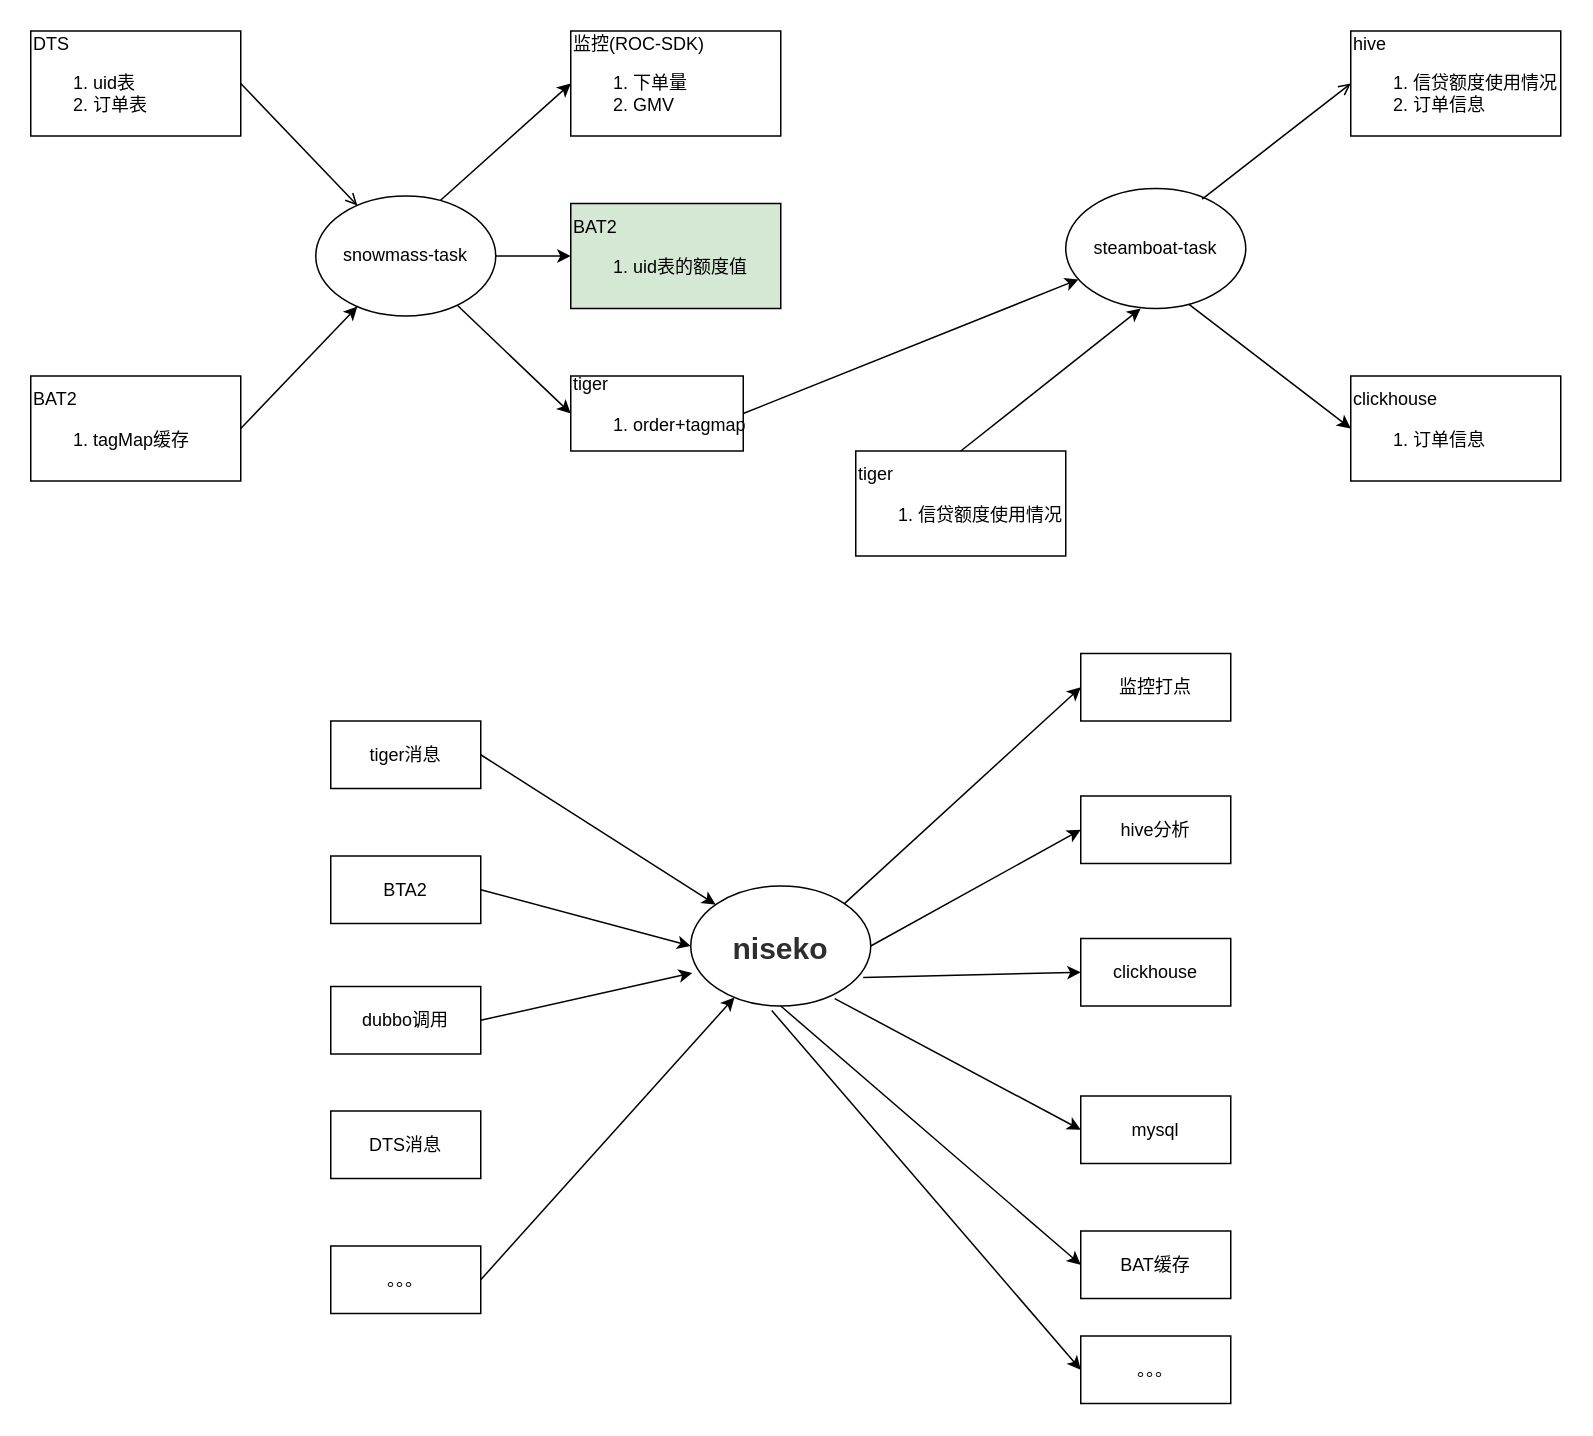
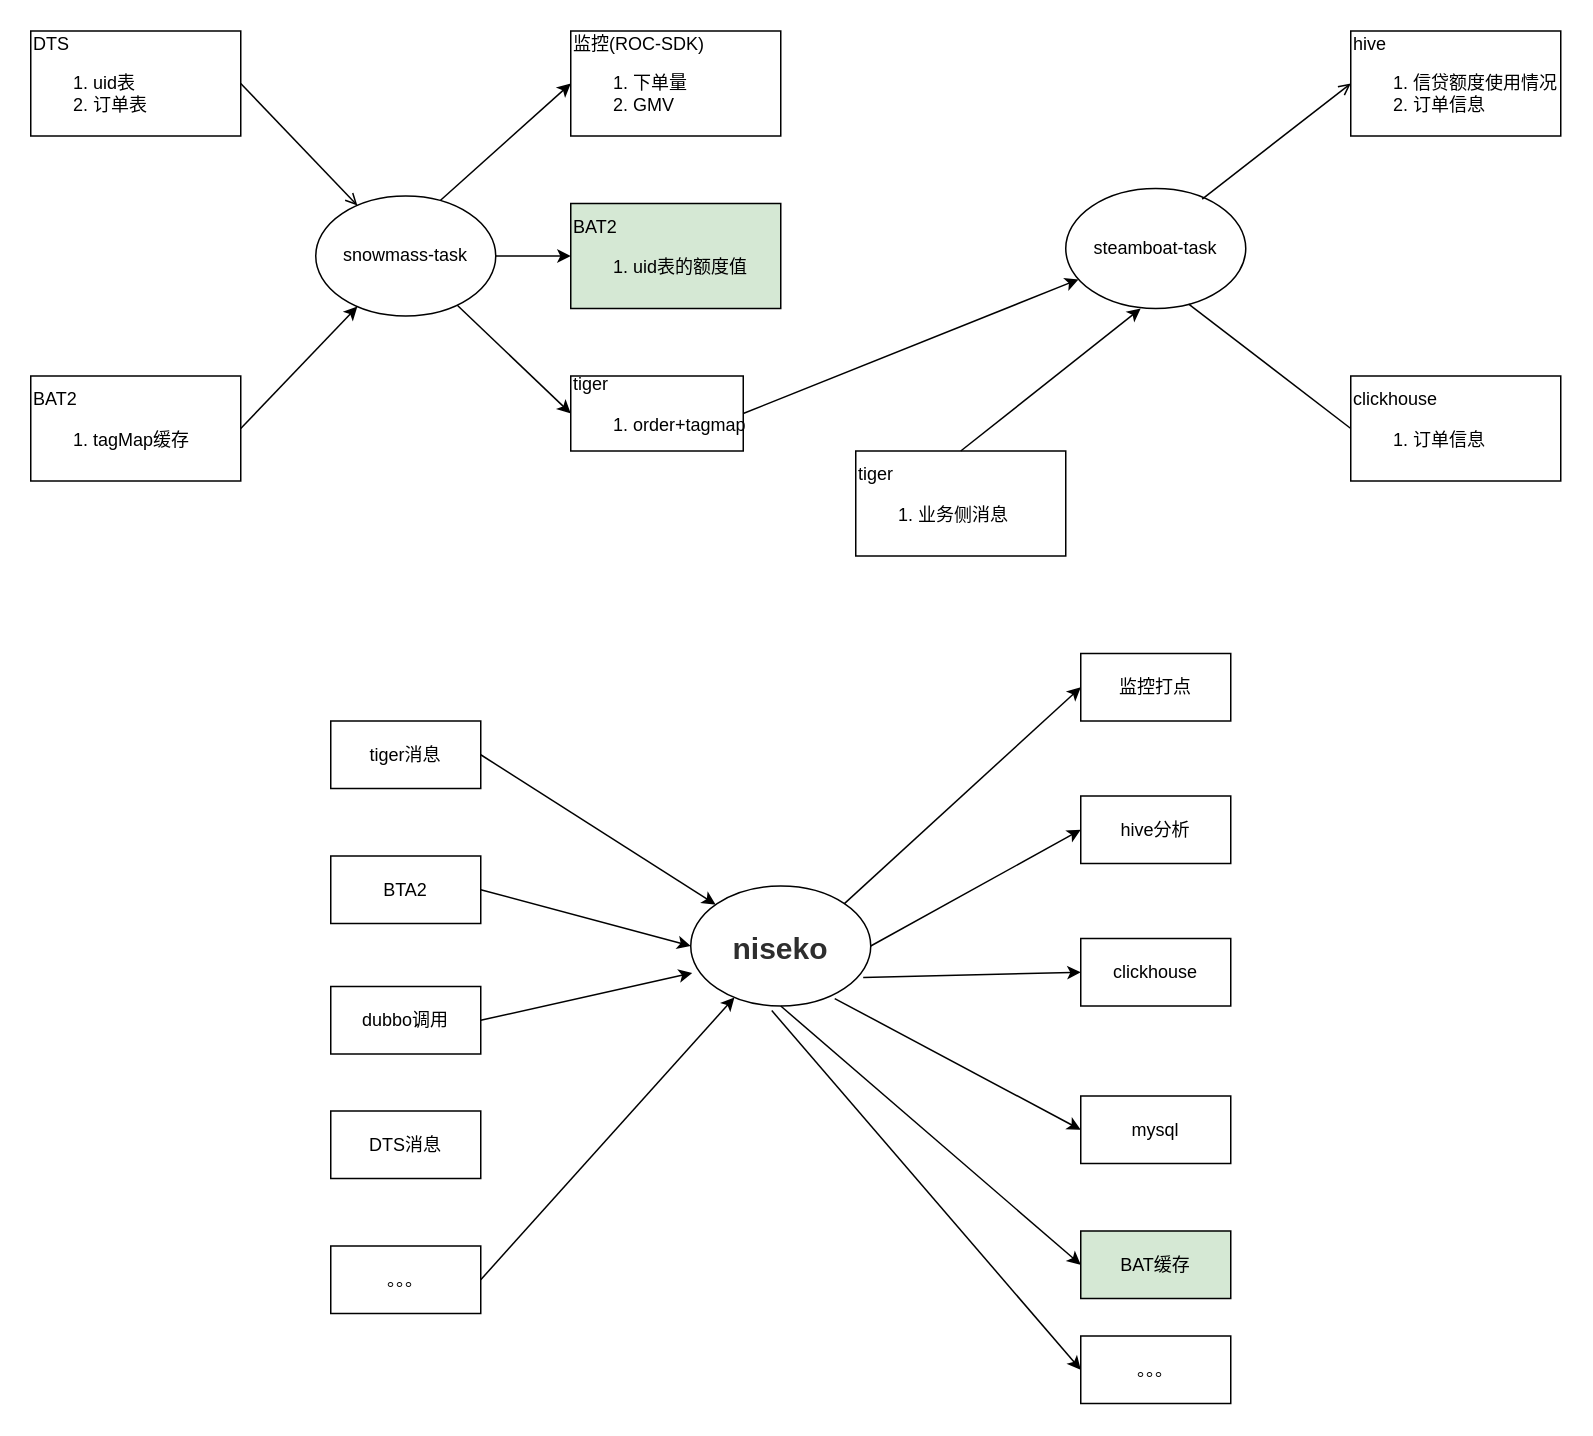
edge "steamboat-task" -> "clickhouse 订单信息": arrowhead classic -> none
node "tiger 信贷额度使用情况": label "tiger 信贷额度使用情况" -> "tiger 业务侧消息"
node "BAT缓存": fillcolor #ffffff -> #d5e8d4
